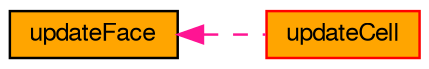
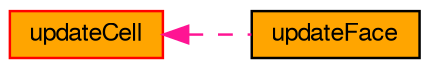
edge "updateCell" -> "updateFace": reversed
